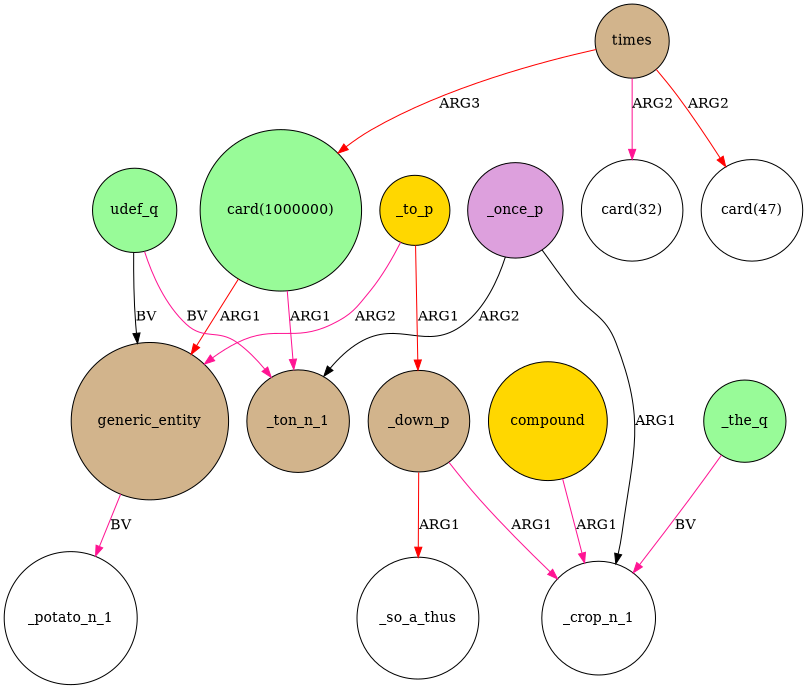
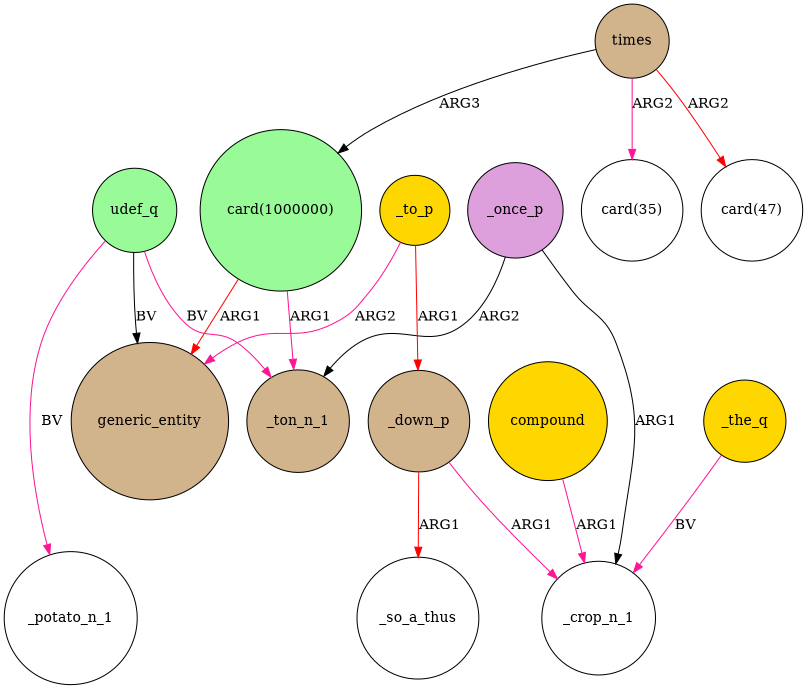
edge "times" -> "card(1000000)": color red -> black
node "card(32)": label "card(32)" -> "card(35)"
node "_the_q": fillcolor palegreen -> gold
edge "generic_entity" -> "_potato_n_1": now "udef_q" -> "_potato_n_1"
